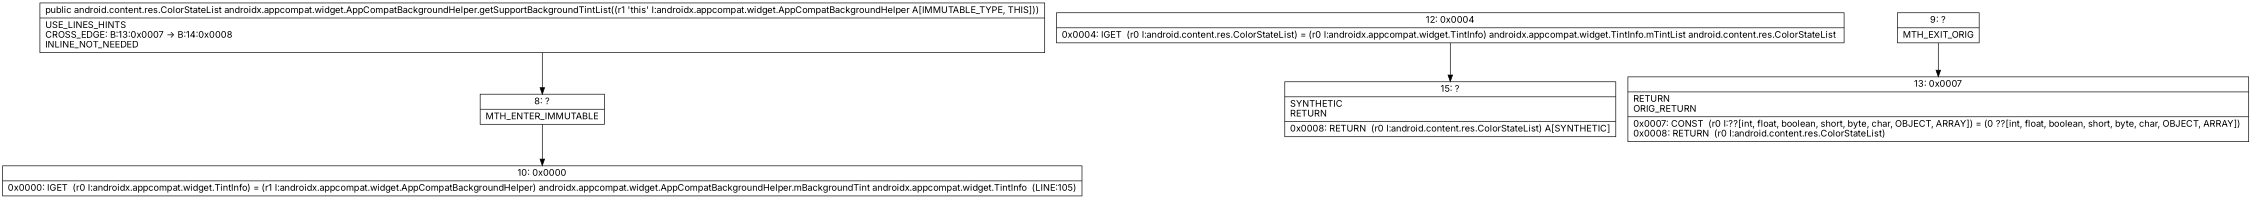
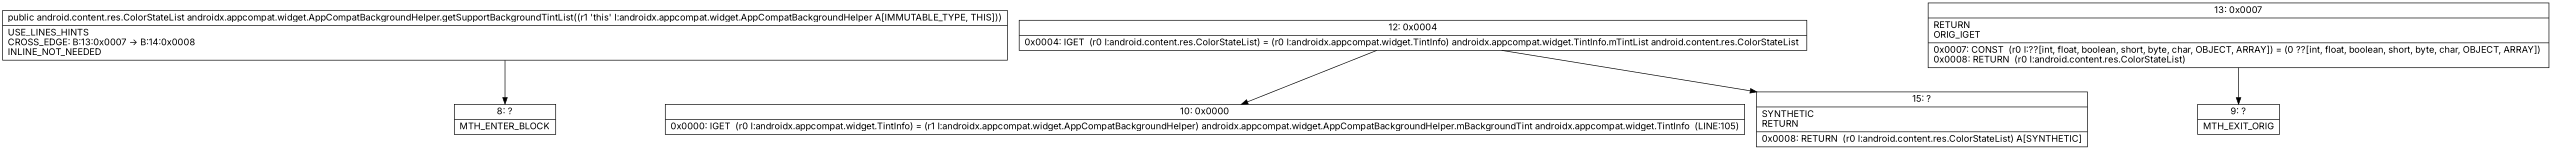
edge "9: ?" -> "13: 0x0007": reversed
node "13: 0x0007": text "ORIG_RETURN" -> "ORIG_IGET"
node "8: ?": text "MTH_ENTER_IMMUTABLE" -> "MTH_ENTER_BLOCK"
edge "8: ?" -> "10: 0x0000": now "12: 0x0004" -> "10: 0x0000"
